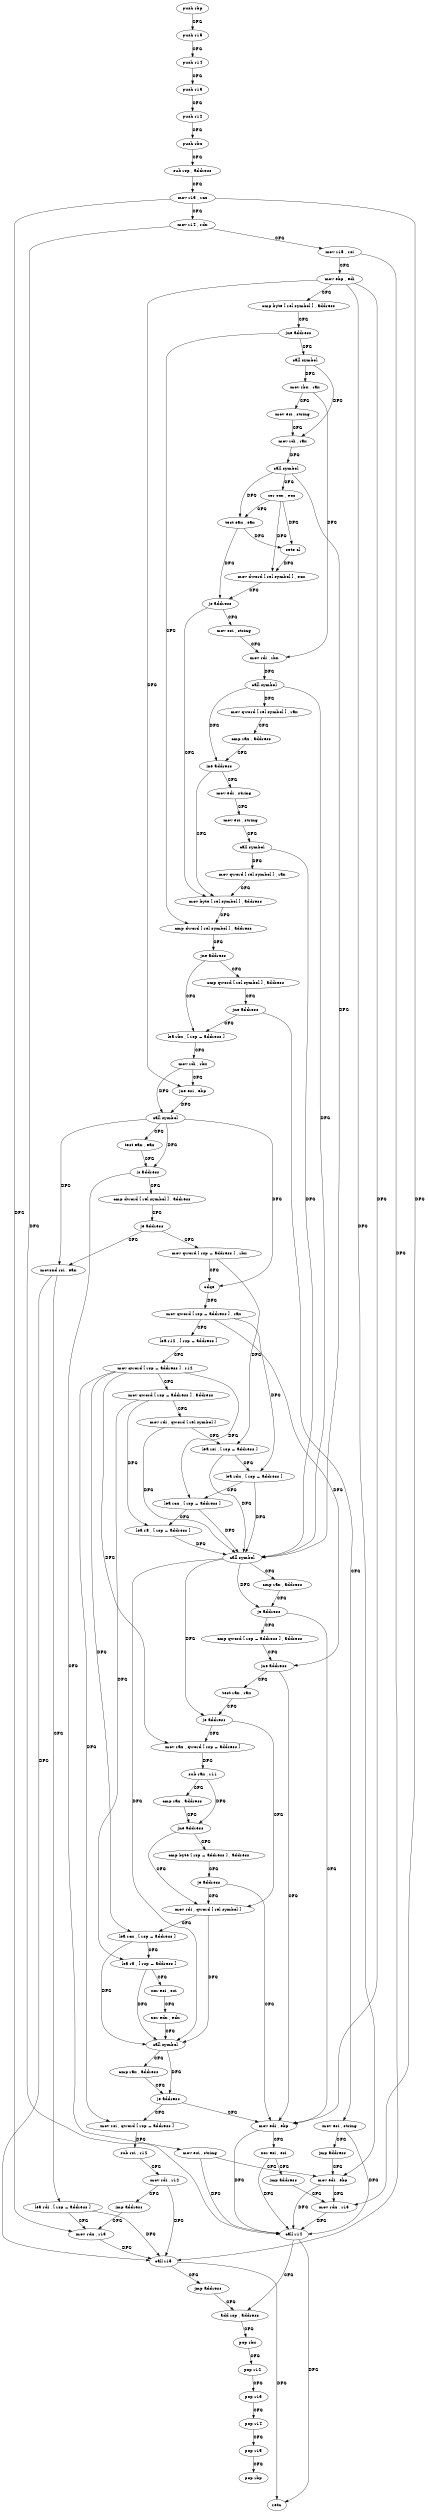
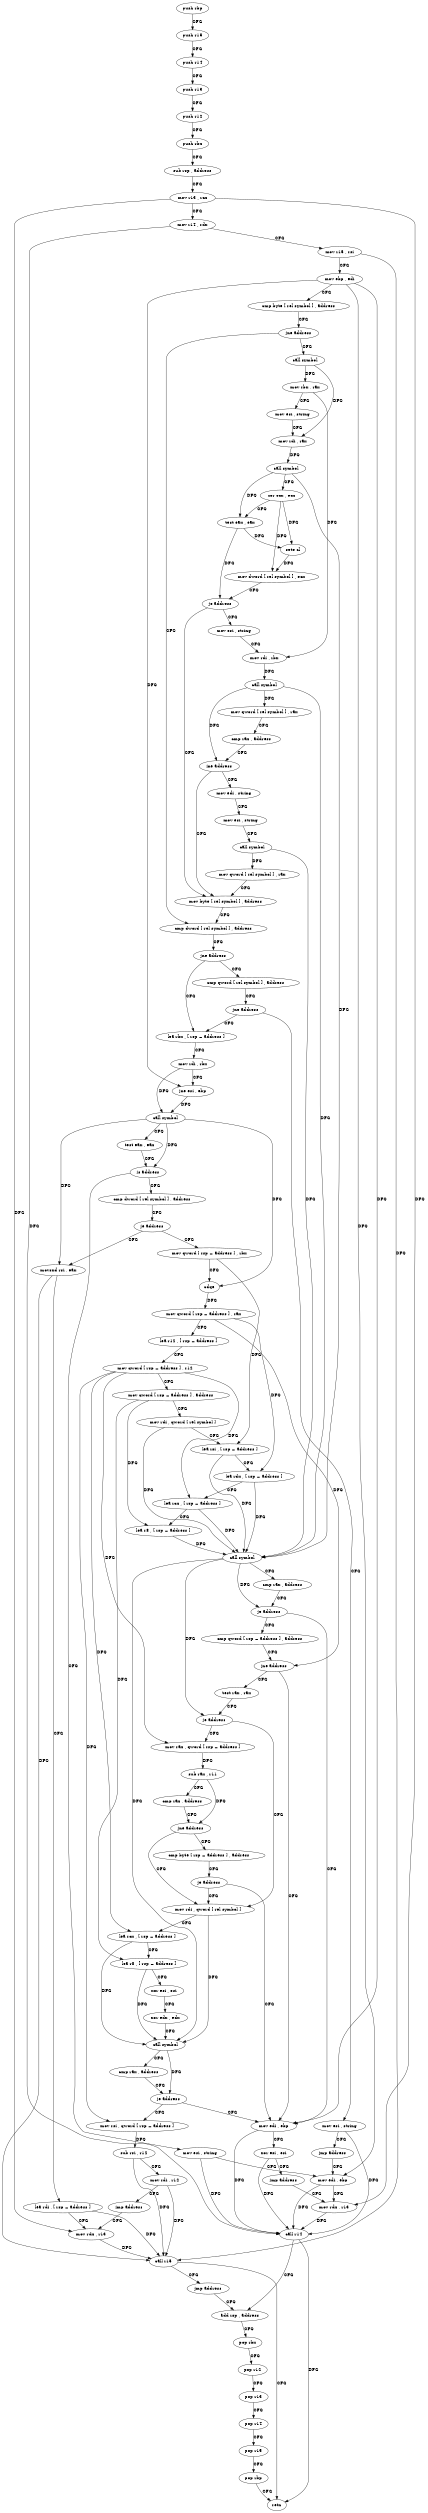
edge "sub rsi , r12" -> "call r15": added, label "DFG"
edge "call r15" -> "retn": label "DFG" -> "CFG"
edge "pop rbp" -> "retn": added, label "CFG"
